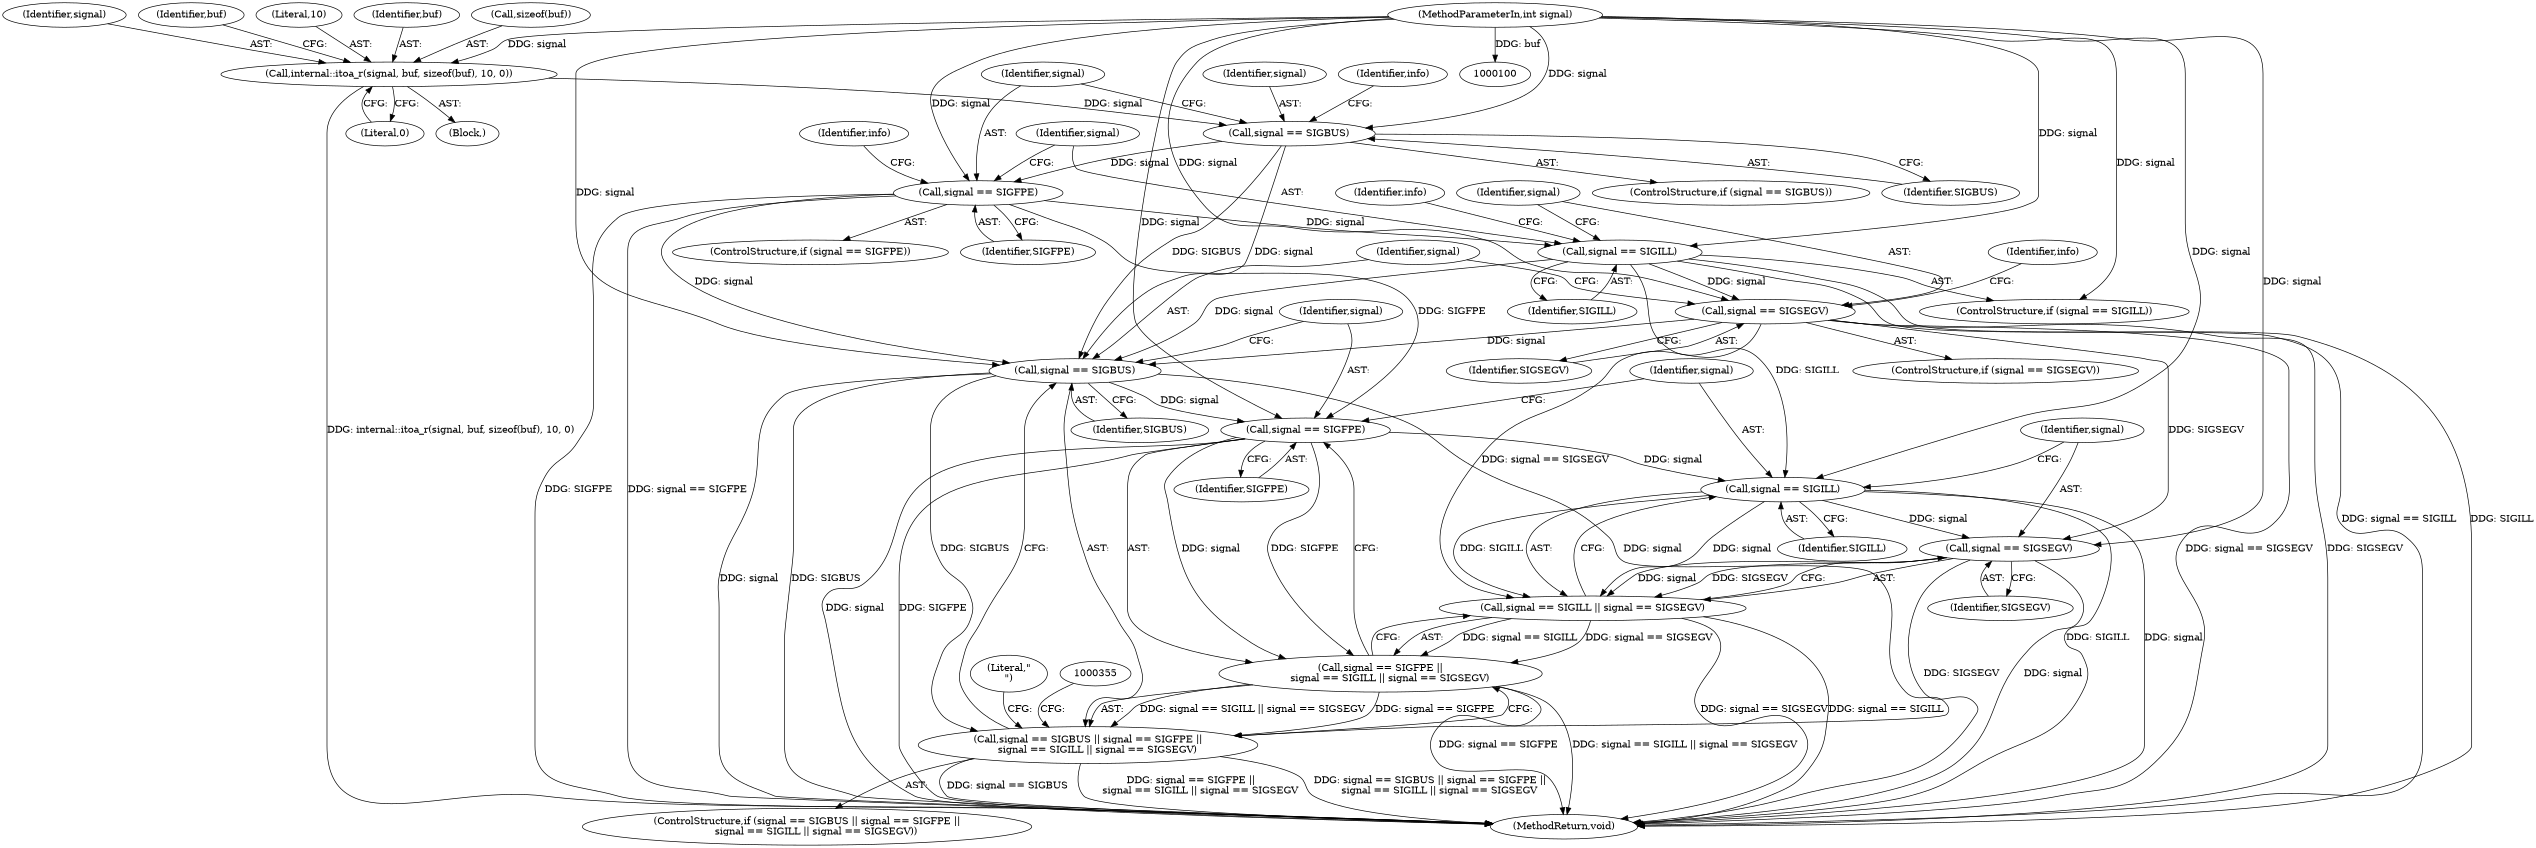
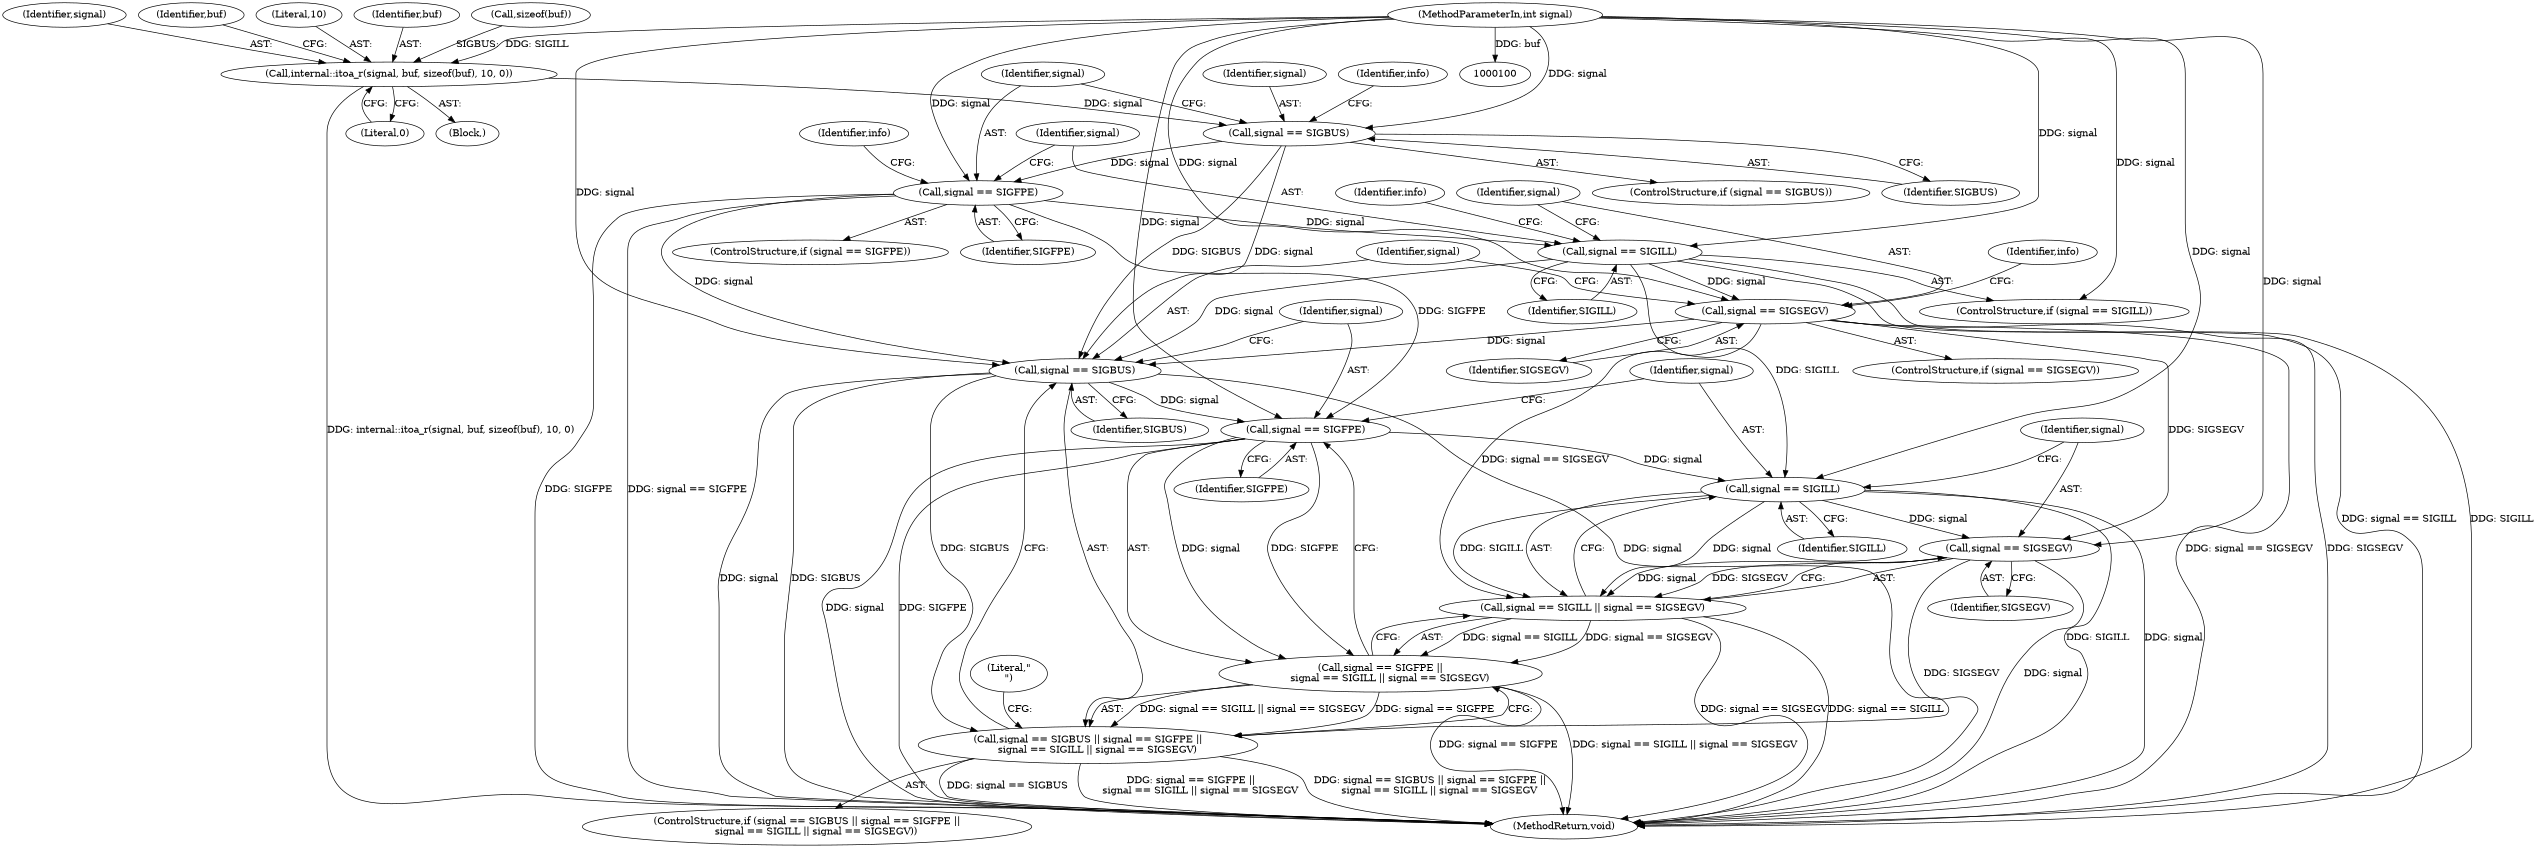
edge "(Call,sizeof(buf))" -> "(Call,internal::itoa_r(signal, buf, sizeof(buf), 10, 0))": label "AST: " -> "SIGBUS: "
edge "(MethodParameterIn,int signal)" -> "(Call,internal::itoa_r(signal, buf, sizeof(buf), 10, 0))": label "DDG: signal" -> "DDG: SIGILL"
node "1000355": removed
